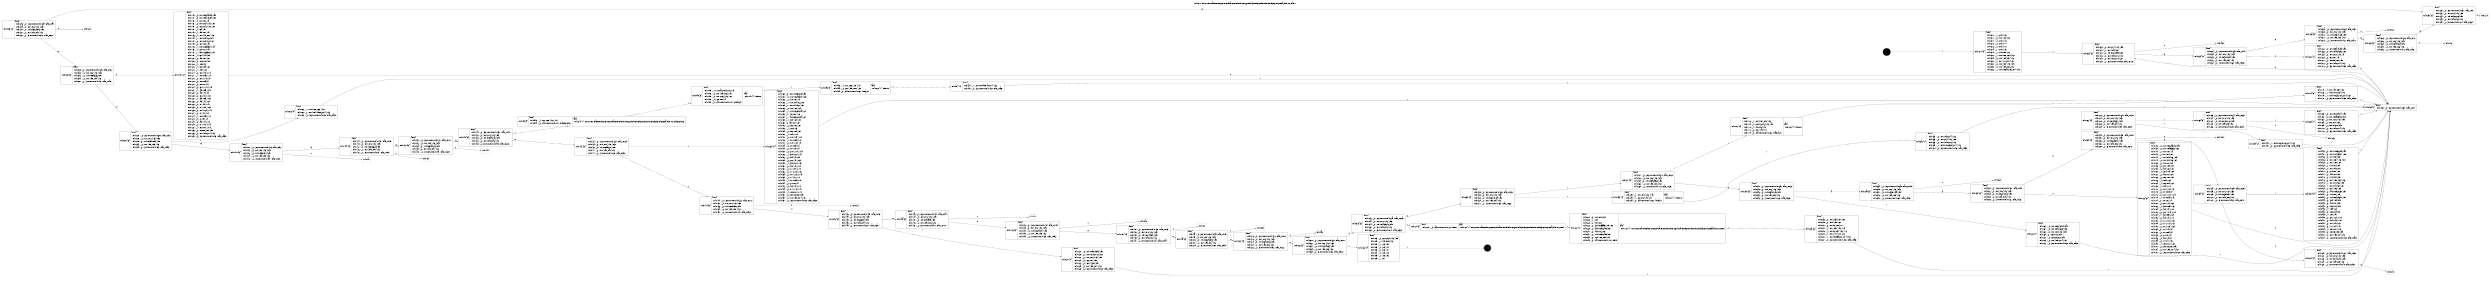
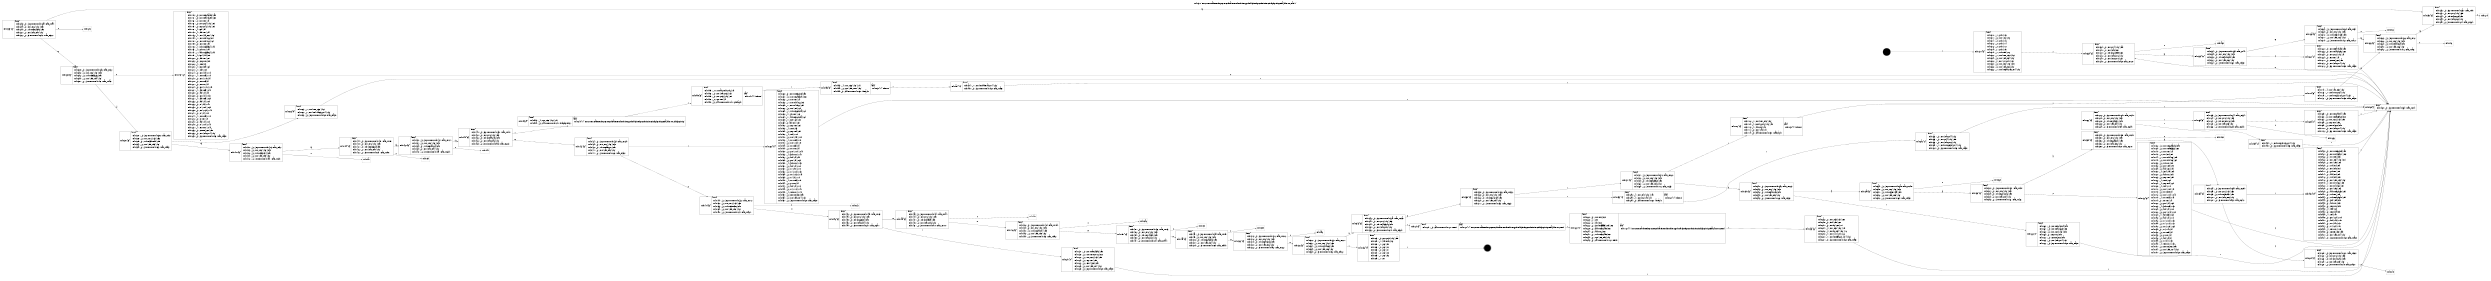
edge "0x40171f [23]" -> "0x401d6e [5]": now "0x40171f [23]" -> "0x401383 [25]"
